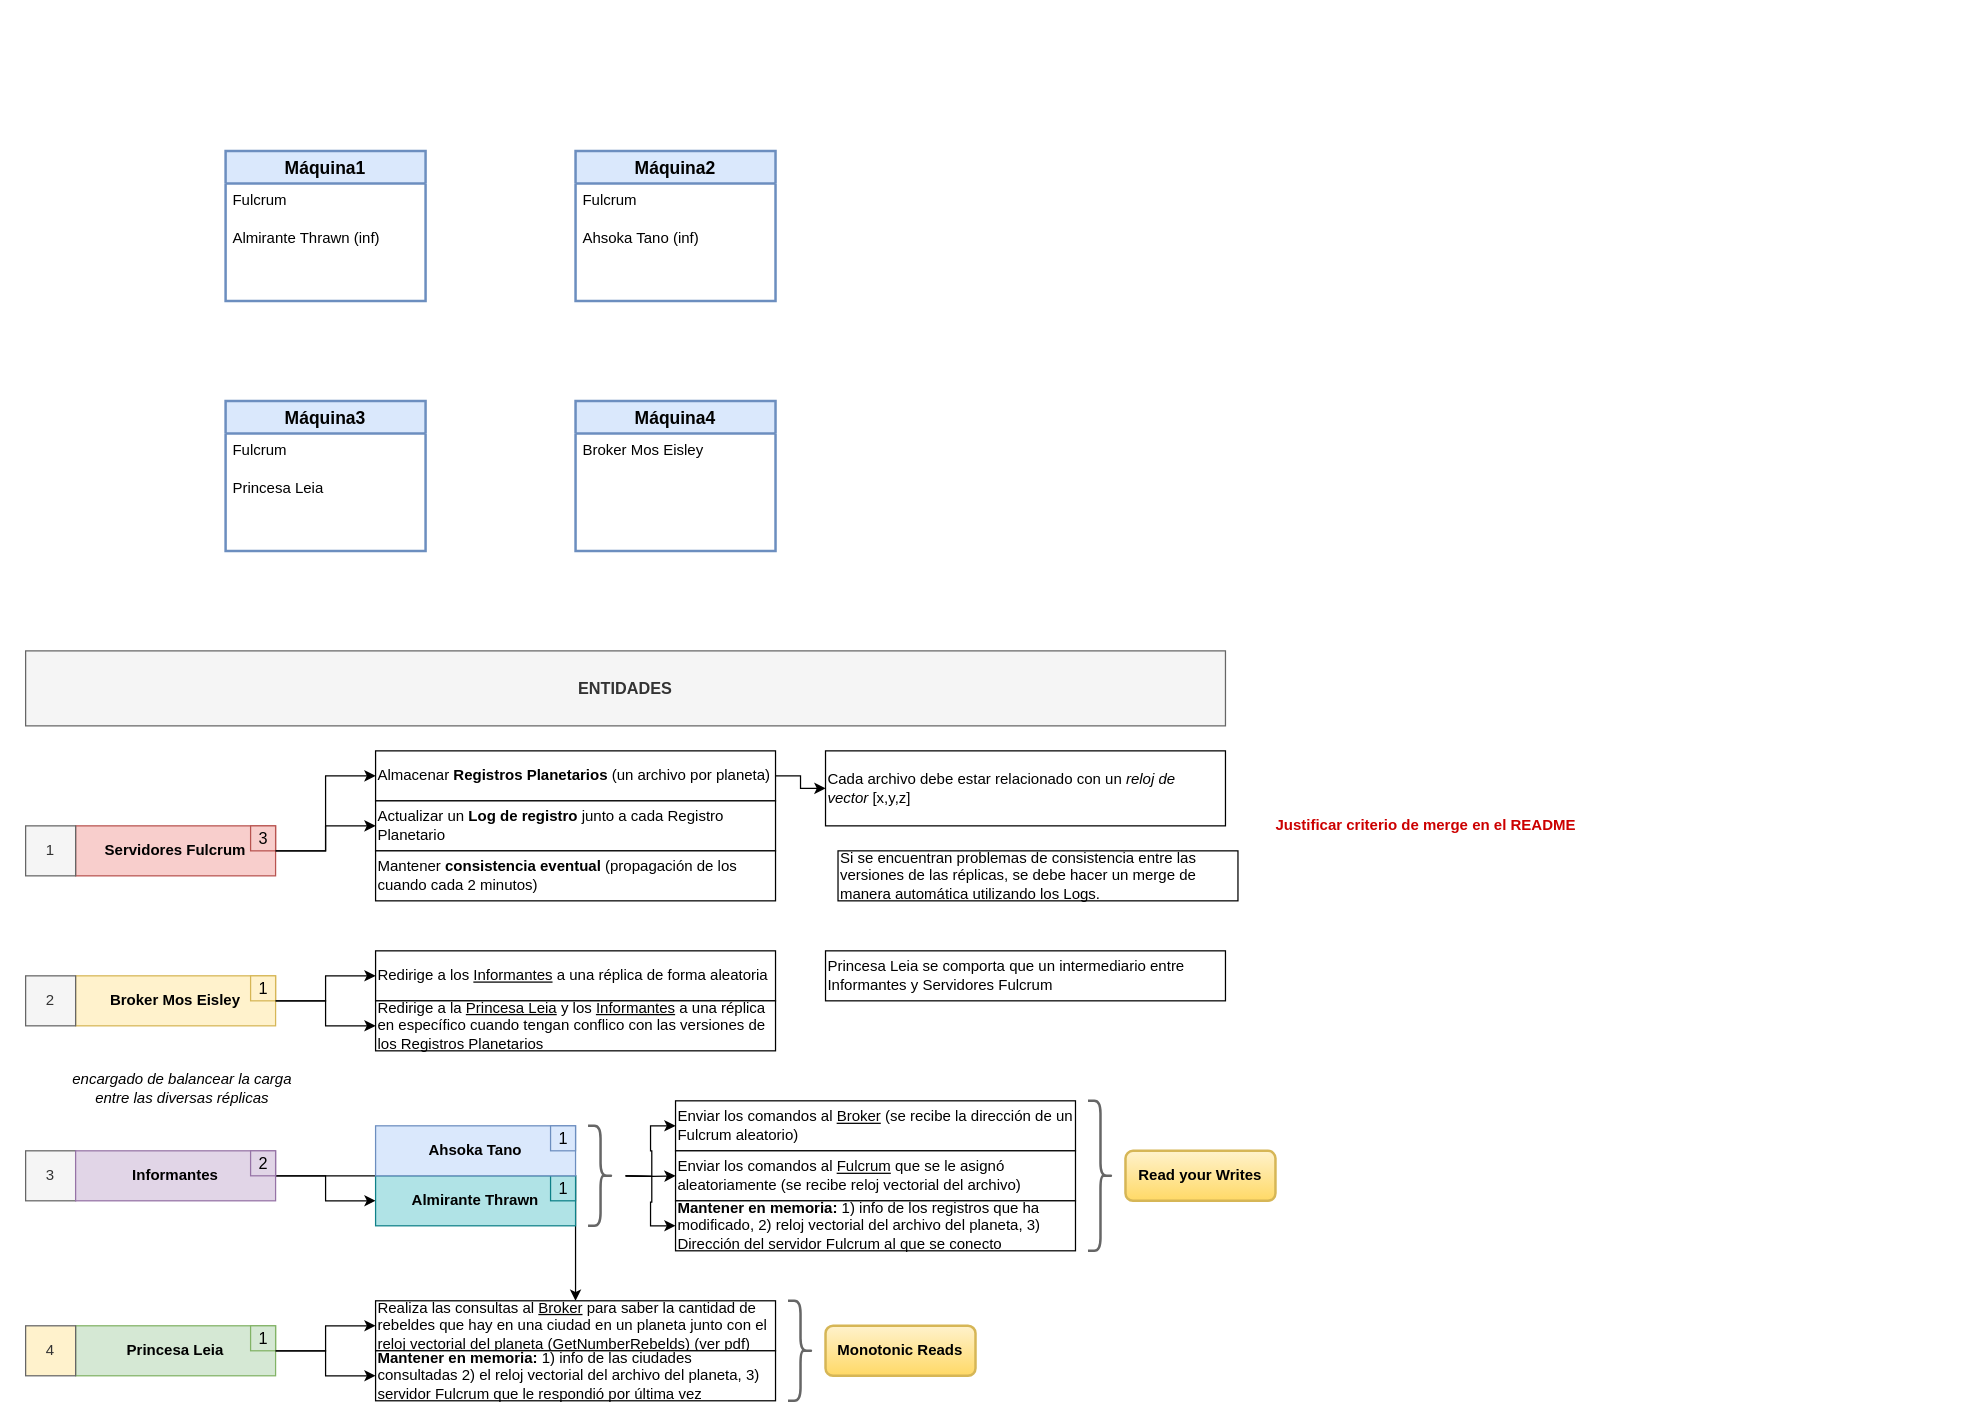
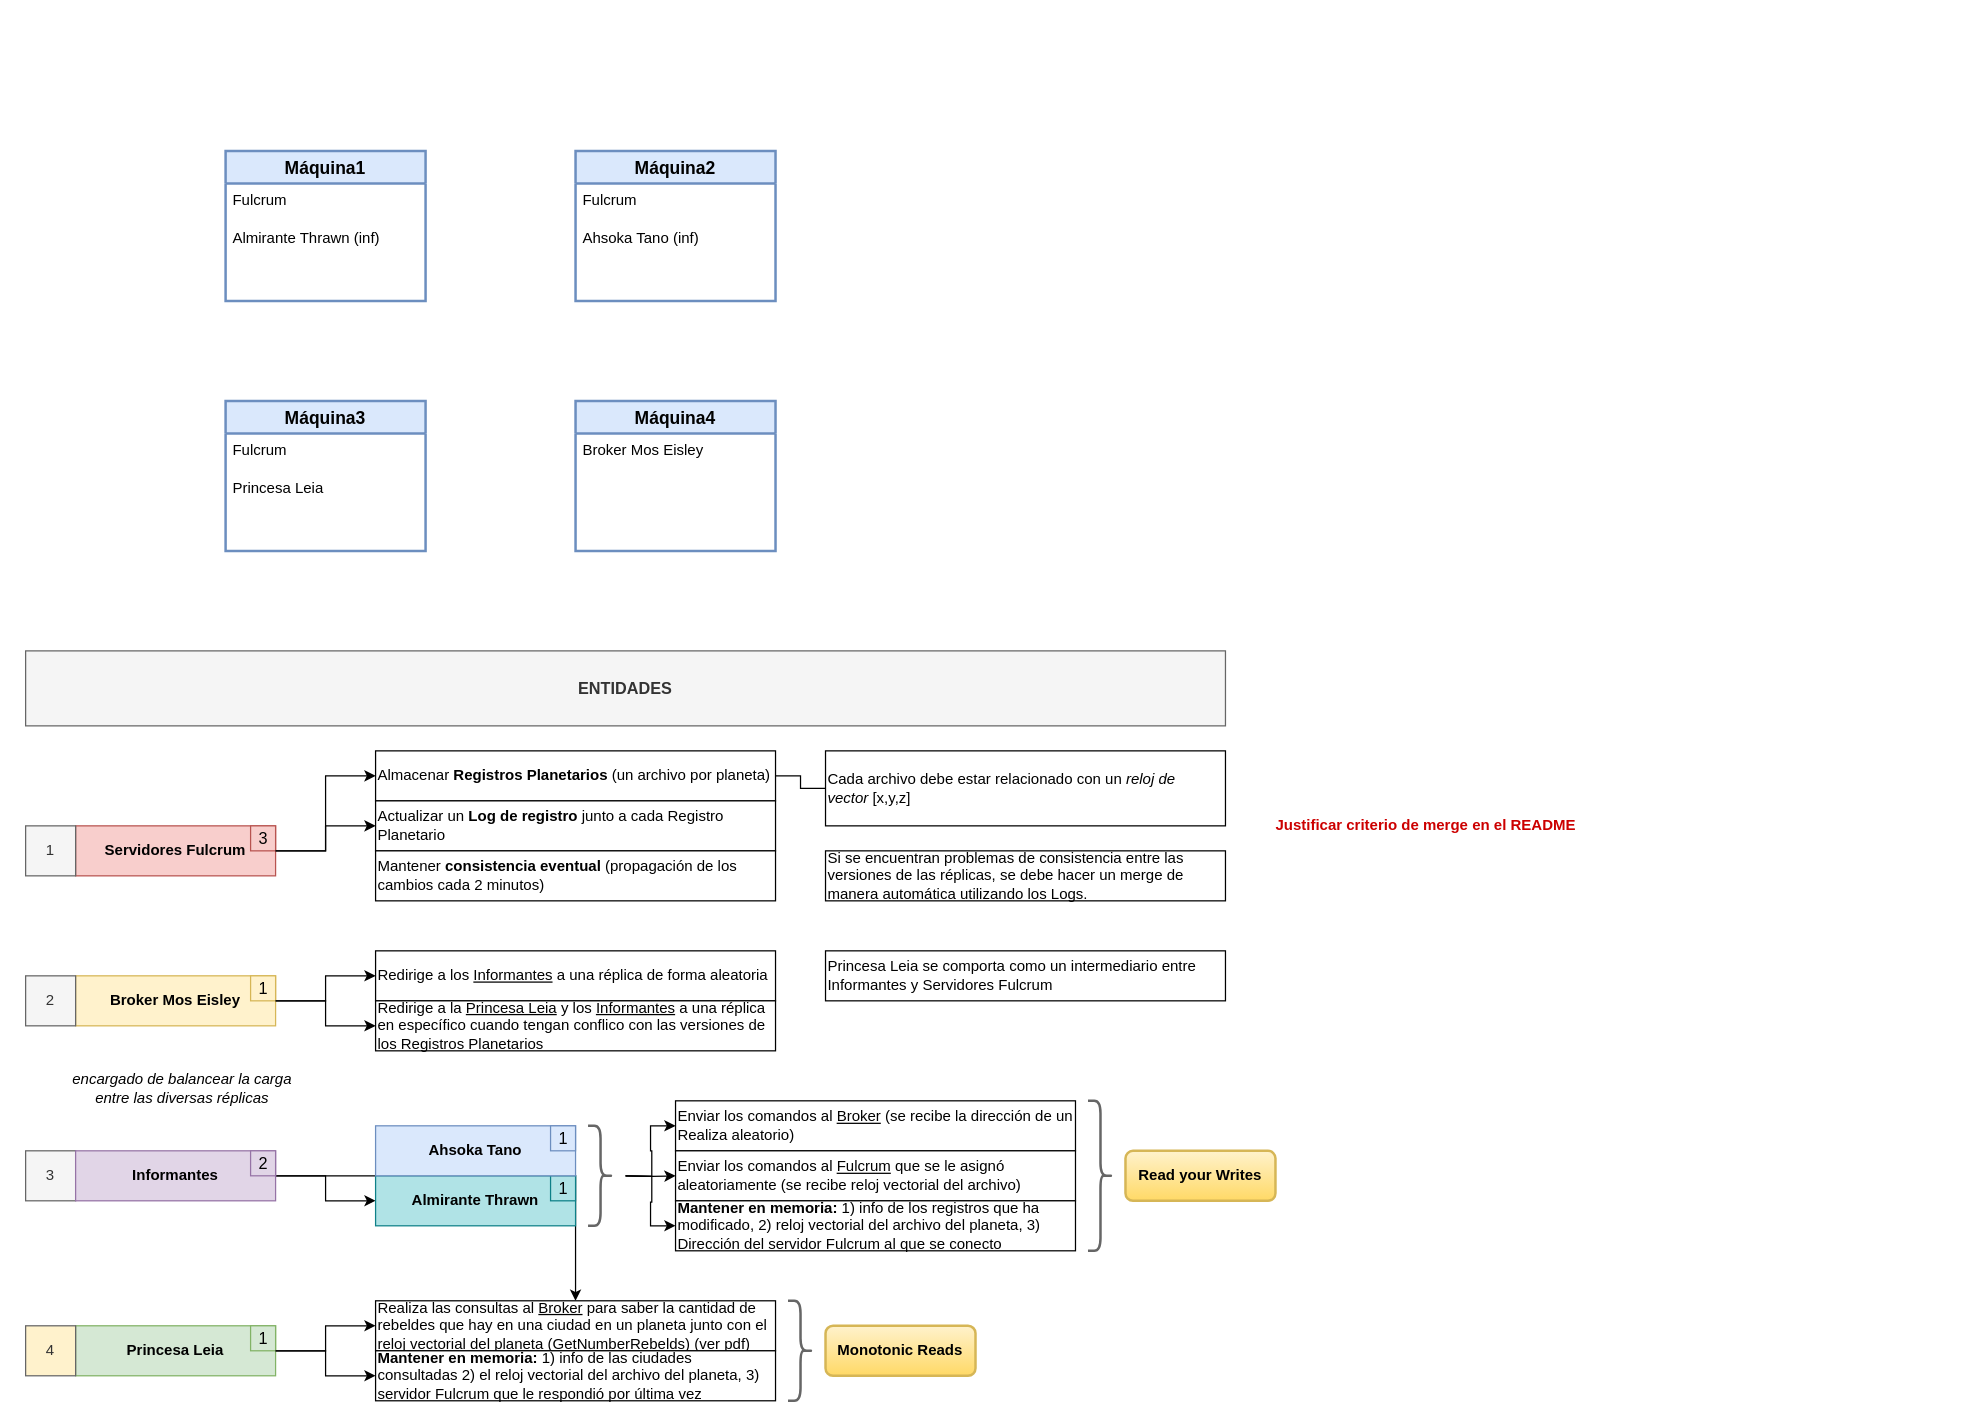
edge "Almacenar Registros Planetarios (un archivo por planeta)" -> "Cada archivo debe estar relacionado con un reloj de vector [x,y,z]": arrowhead classic -> none
node "Mantener consistencia eventual (propagación de los cuando cada 2 minutos)": label "Mantener consistencia eventual (propagación de los cuando cada 2 minutos)" -> "Mantener consistencia eventual (propagación de los cambios cada 2 minutos)"
node "Si se encuentran problemas de consistencia entre las versiones de las réplicas, se debe hacer un merge de manera automática utilizando los Logs.": moved (1038, 876) -> (1026, 876)
node "Princesa Leia se comporta que un intermediario entre Informantes y Servidores Fulcrum": label "Princesa Leia se comporta que un intermediario entre Informantes y Servidores Fulcrum" -> "Princesa Leia se comporta como un intermediario entre Informantes y Servidores Fulcrum"
node "Enviar los comandos al Broker (se recibe la dirección de un Fulcrum aleatorio)": label "Enviar los comandos al Broker (se recibe la dirección de un Fulcrum aleatorio)" -> "Enviar los comandos al Broker (se recibe la dirección de un Realiza aleatorio)"
